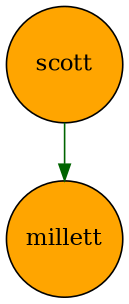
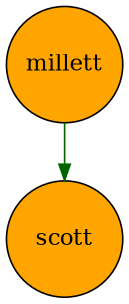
edge "scott" -> "millett": reversed
